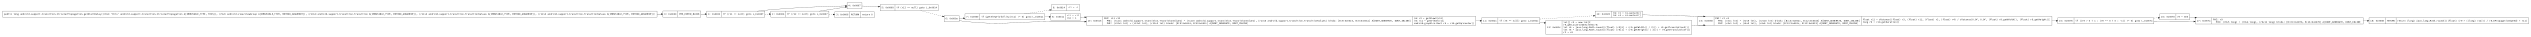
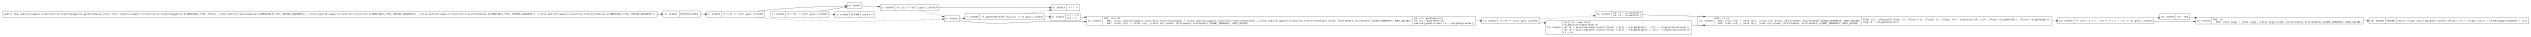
edge "5: 0x0008" -> "9: 0x0014": added
node "0: 0x0000": text "MTH_ENTER_BLOCK" -> "MTH_MTH_BLOCK"
edge "1: 0x0002" -> "2: 0x0004": now "1: 0x0002" -> "6: 0x000a"
